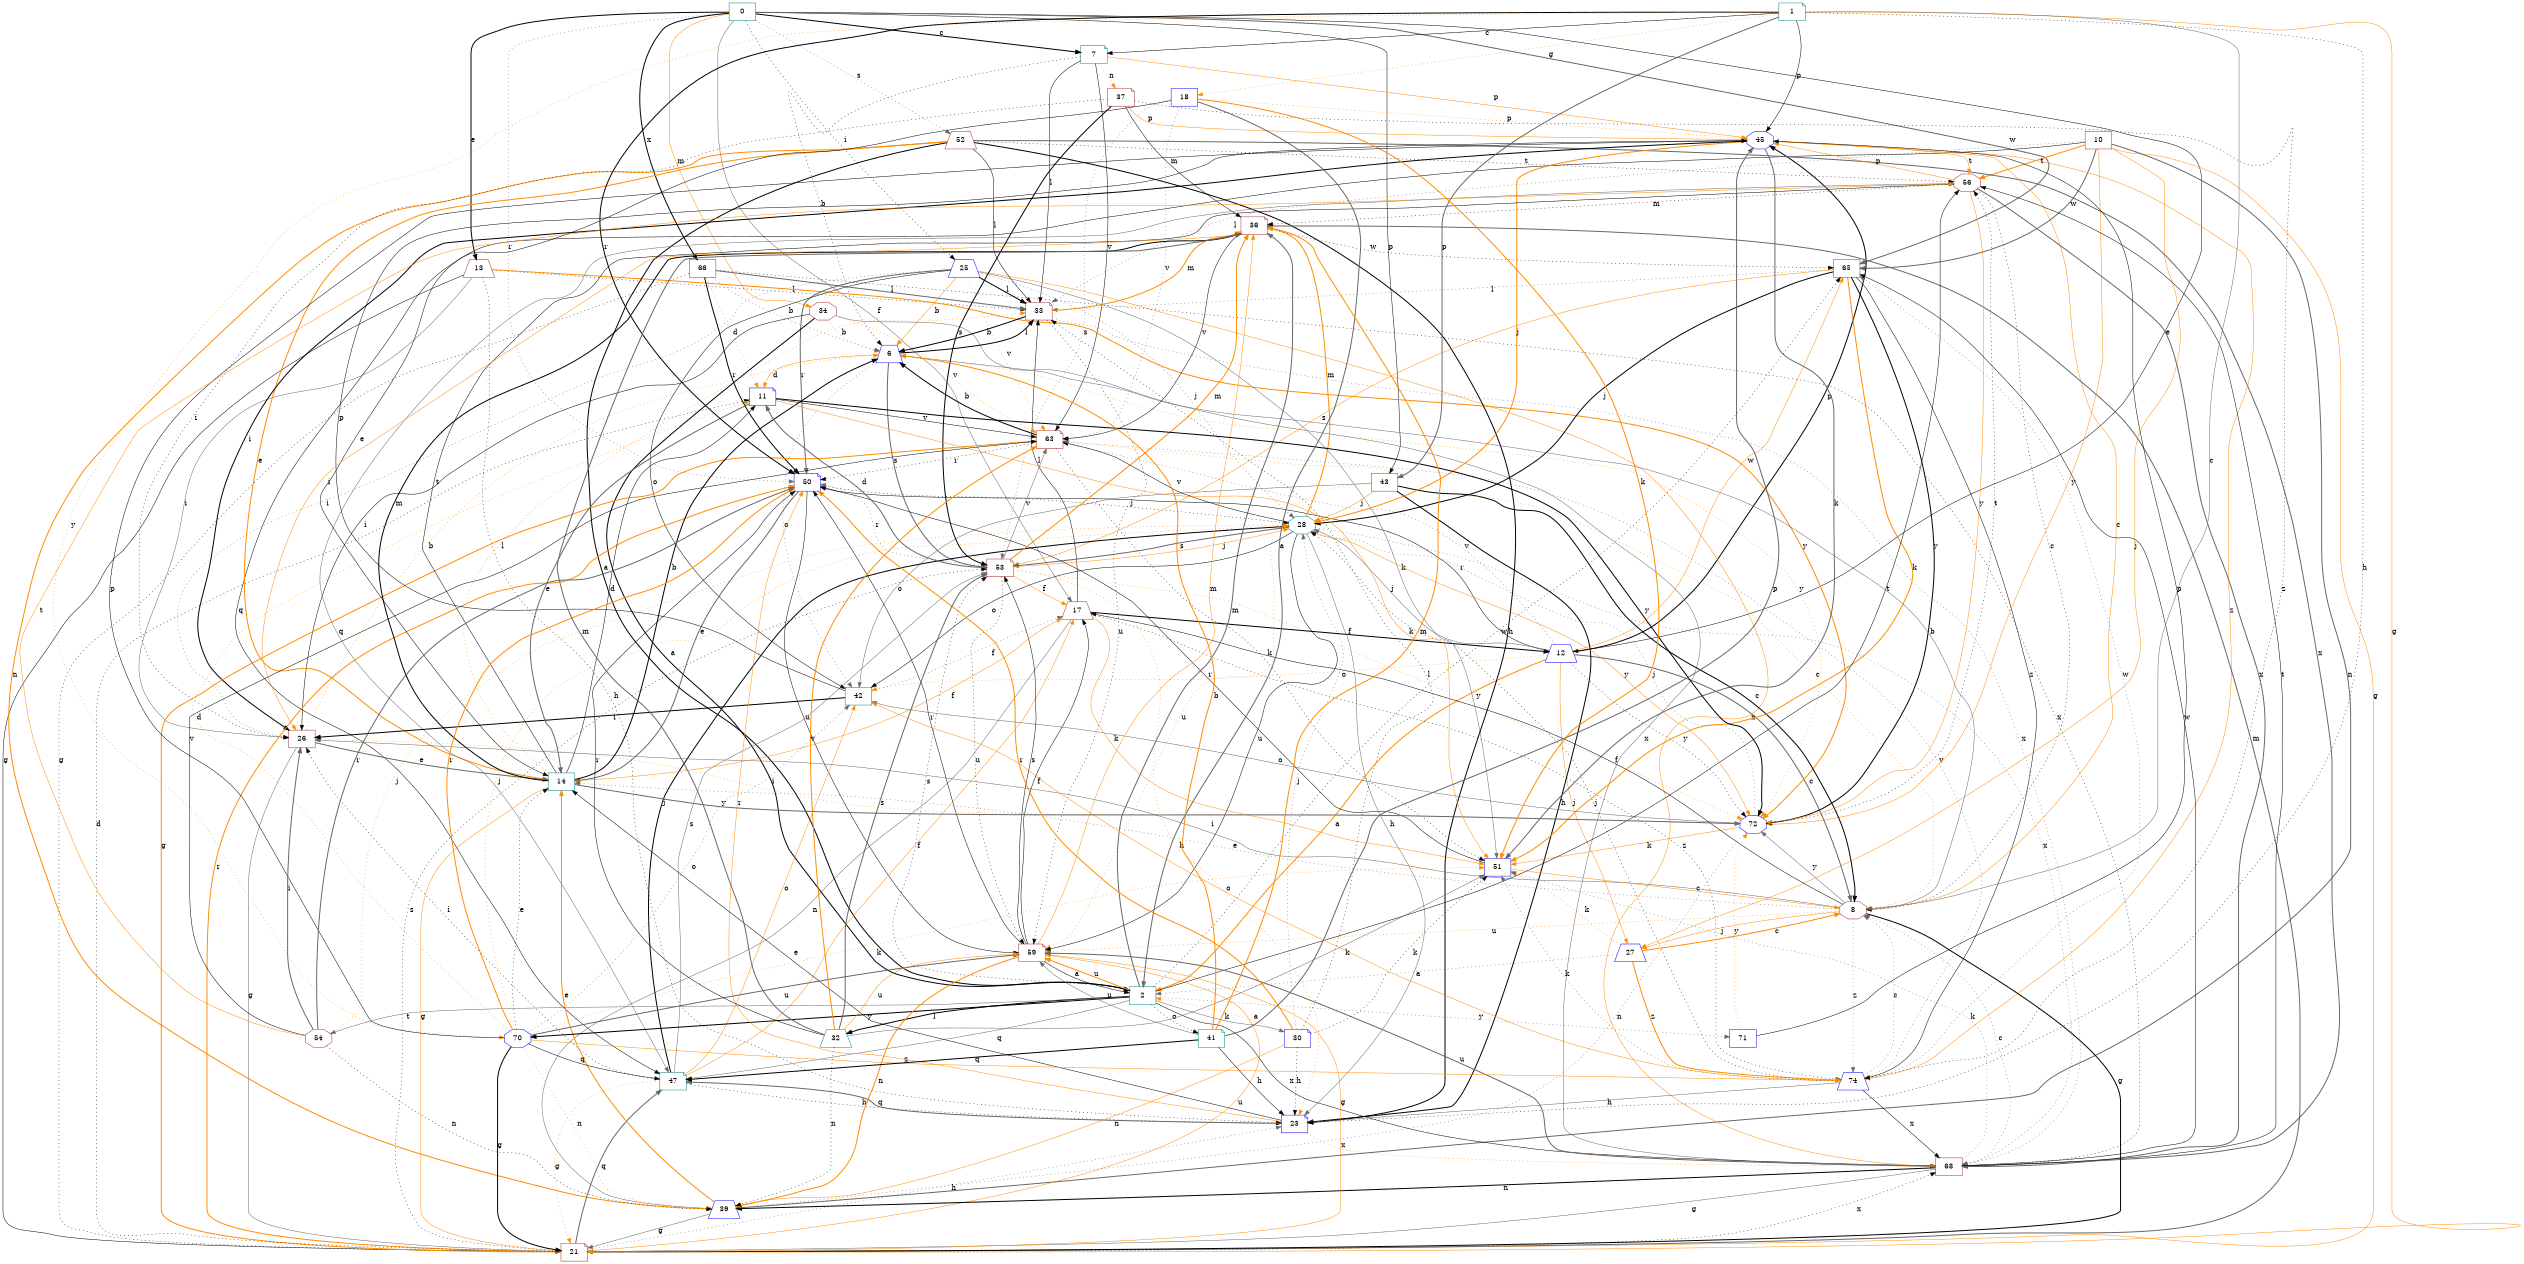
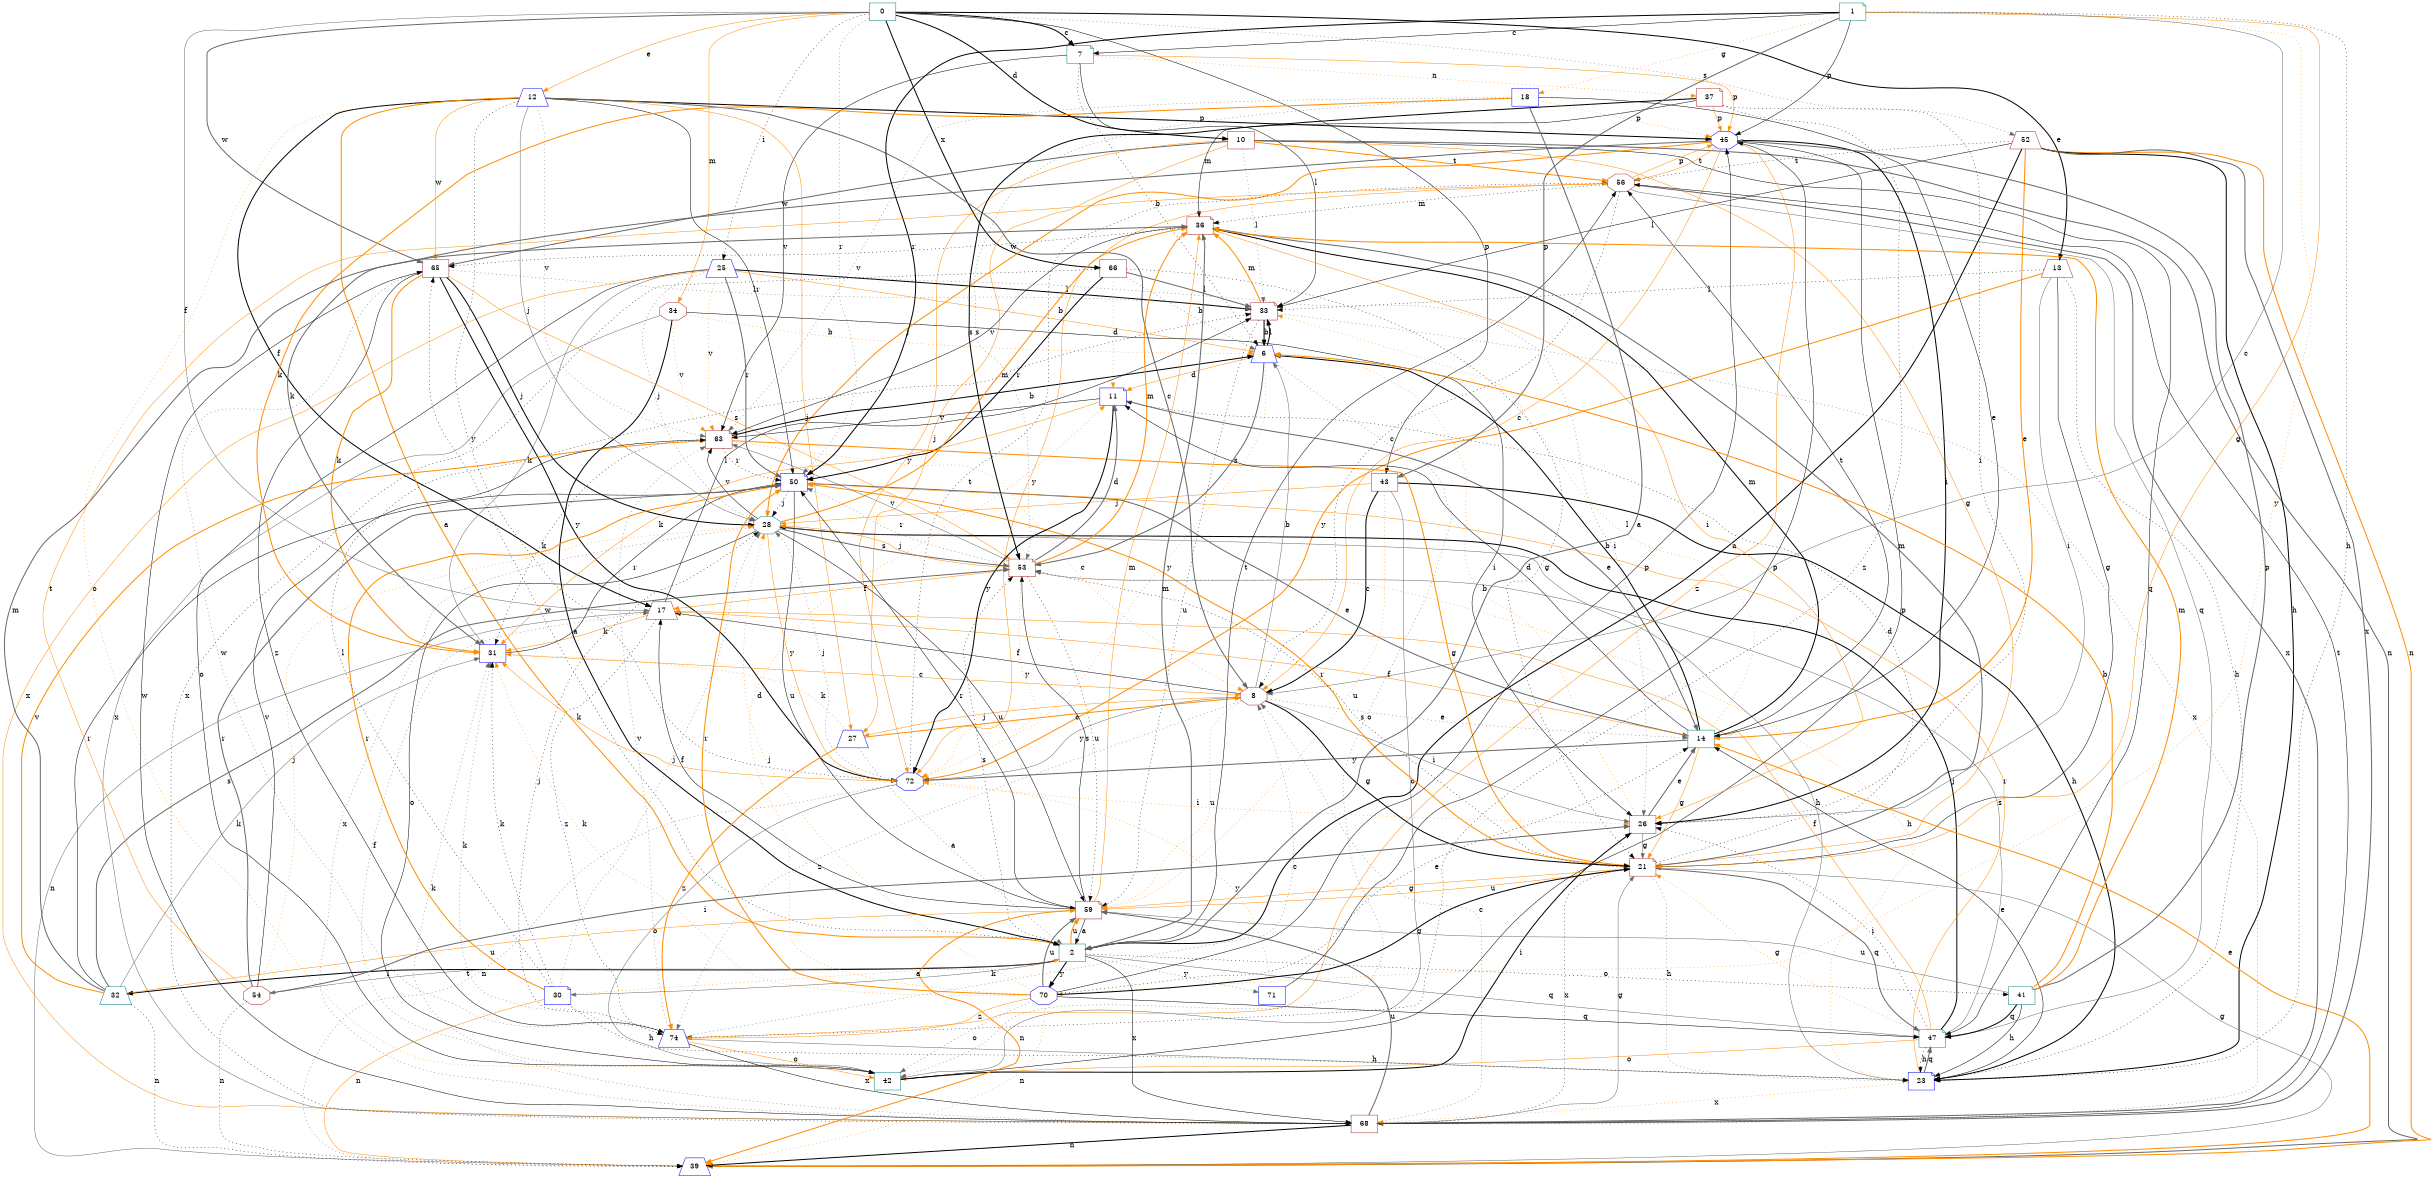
edge "0" -> "12": color black -> darkorange
edge "0" -> "10": added, label "d"
edge "17" -> "12": reversed
node "51": label "51" -> "31"
